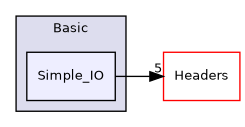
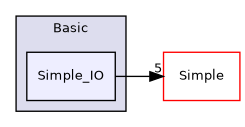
node "Headers": label "Headers" -> "Simple"
